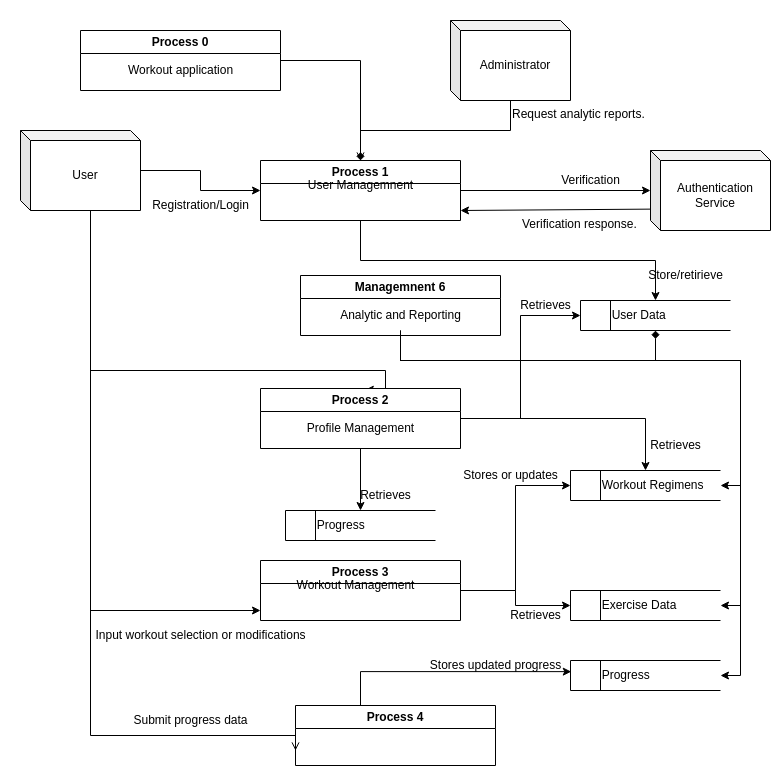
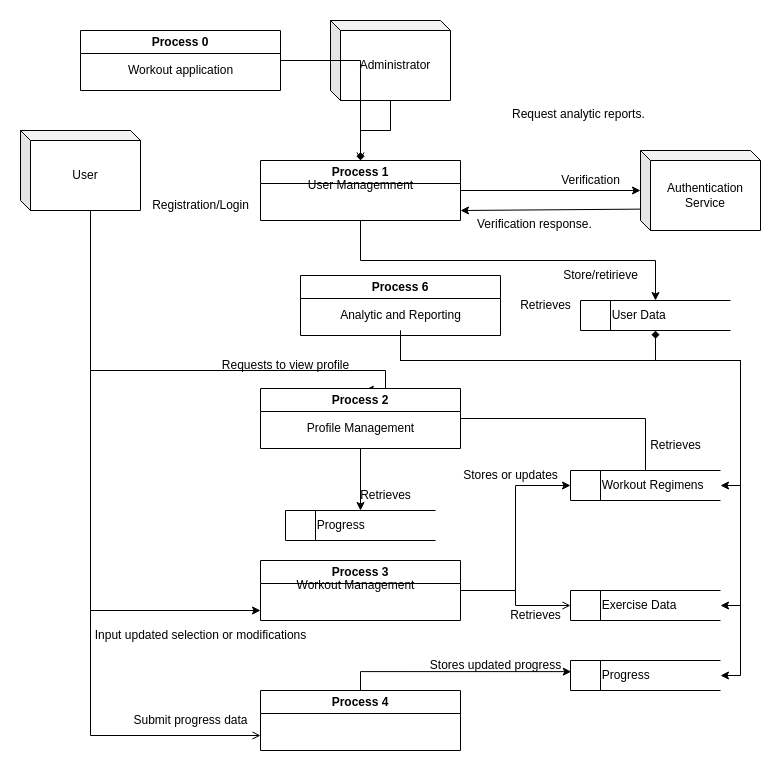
node "Administrator": moved (511, 61) -> (391, 61)
edge "User" -> "Process 1": removed
node "Authentication Service": moved (711, 191) -> (701, 191)
node "Verification response.": moved (581, 226) -> (536, 226)
node "Store/retirieve": moved (686, 276) -> (601, 276)
node "Managemnent 6": label "Managemnent 6" -> "Process 6"
edge "Process 2" -> "User Data": removed
node "Requests to view profile": added
edge "Process 2" -> "Workout Regimens": arrowhead classic -> none
edge "Process 3" -> "Exercise Data": arrowhead classic -> open
node "Input workout selection or modifications": label "Input workout selection or modifications" -> "Input updated selection or modifications"
node "Process 4": moved (396, 736) -> (361, 721)
